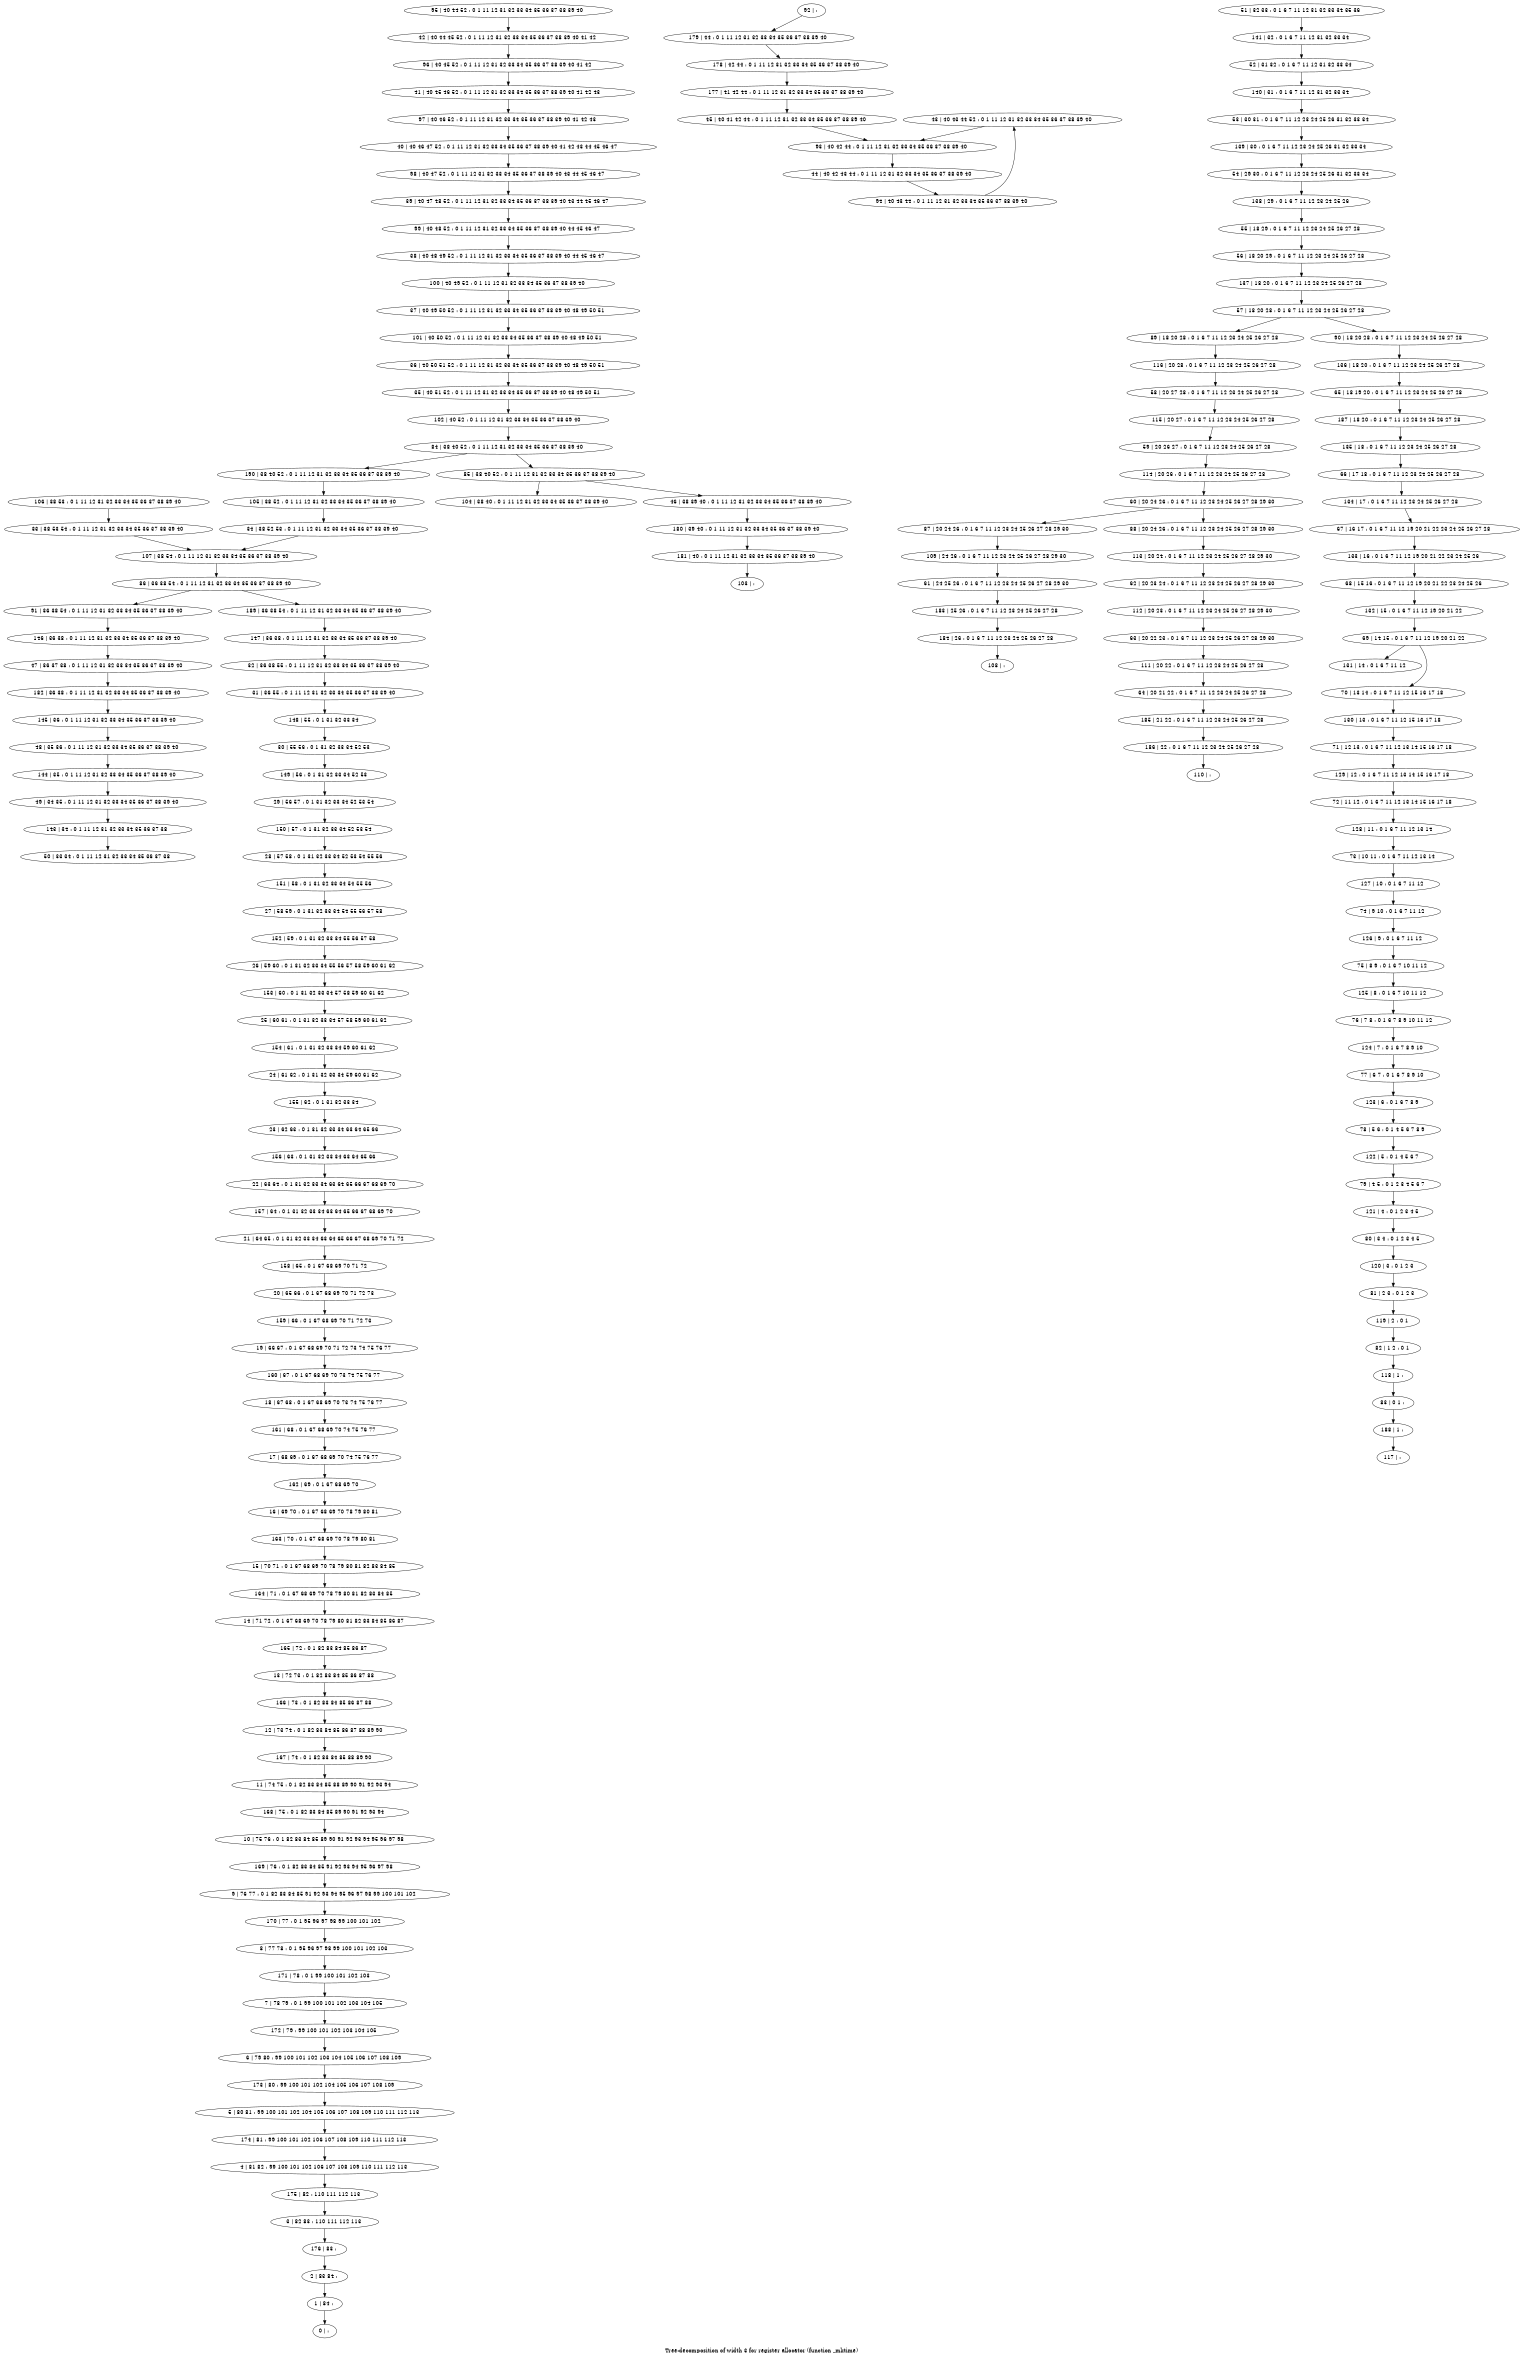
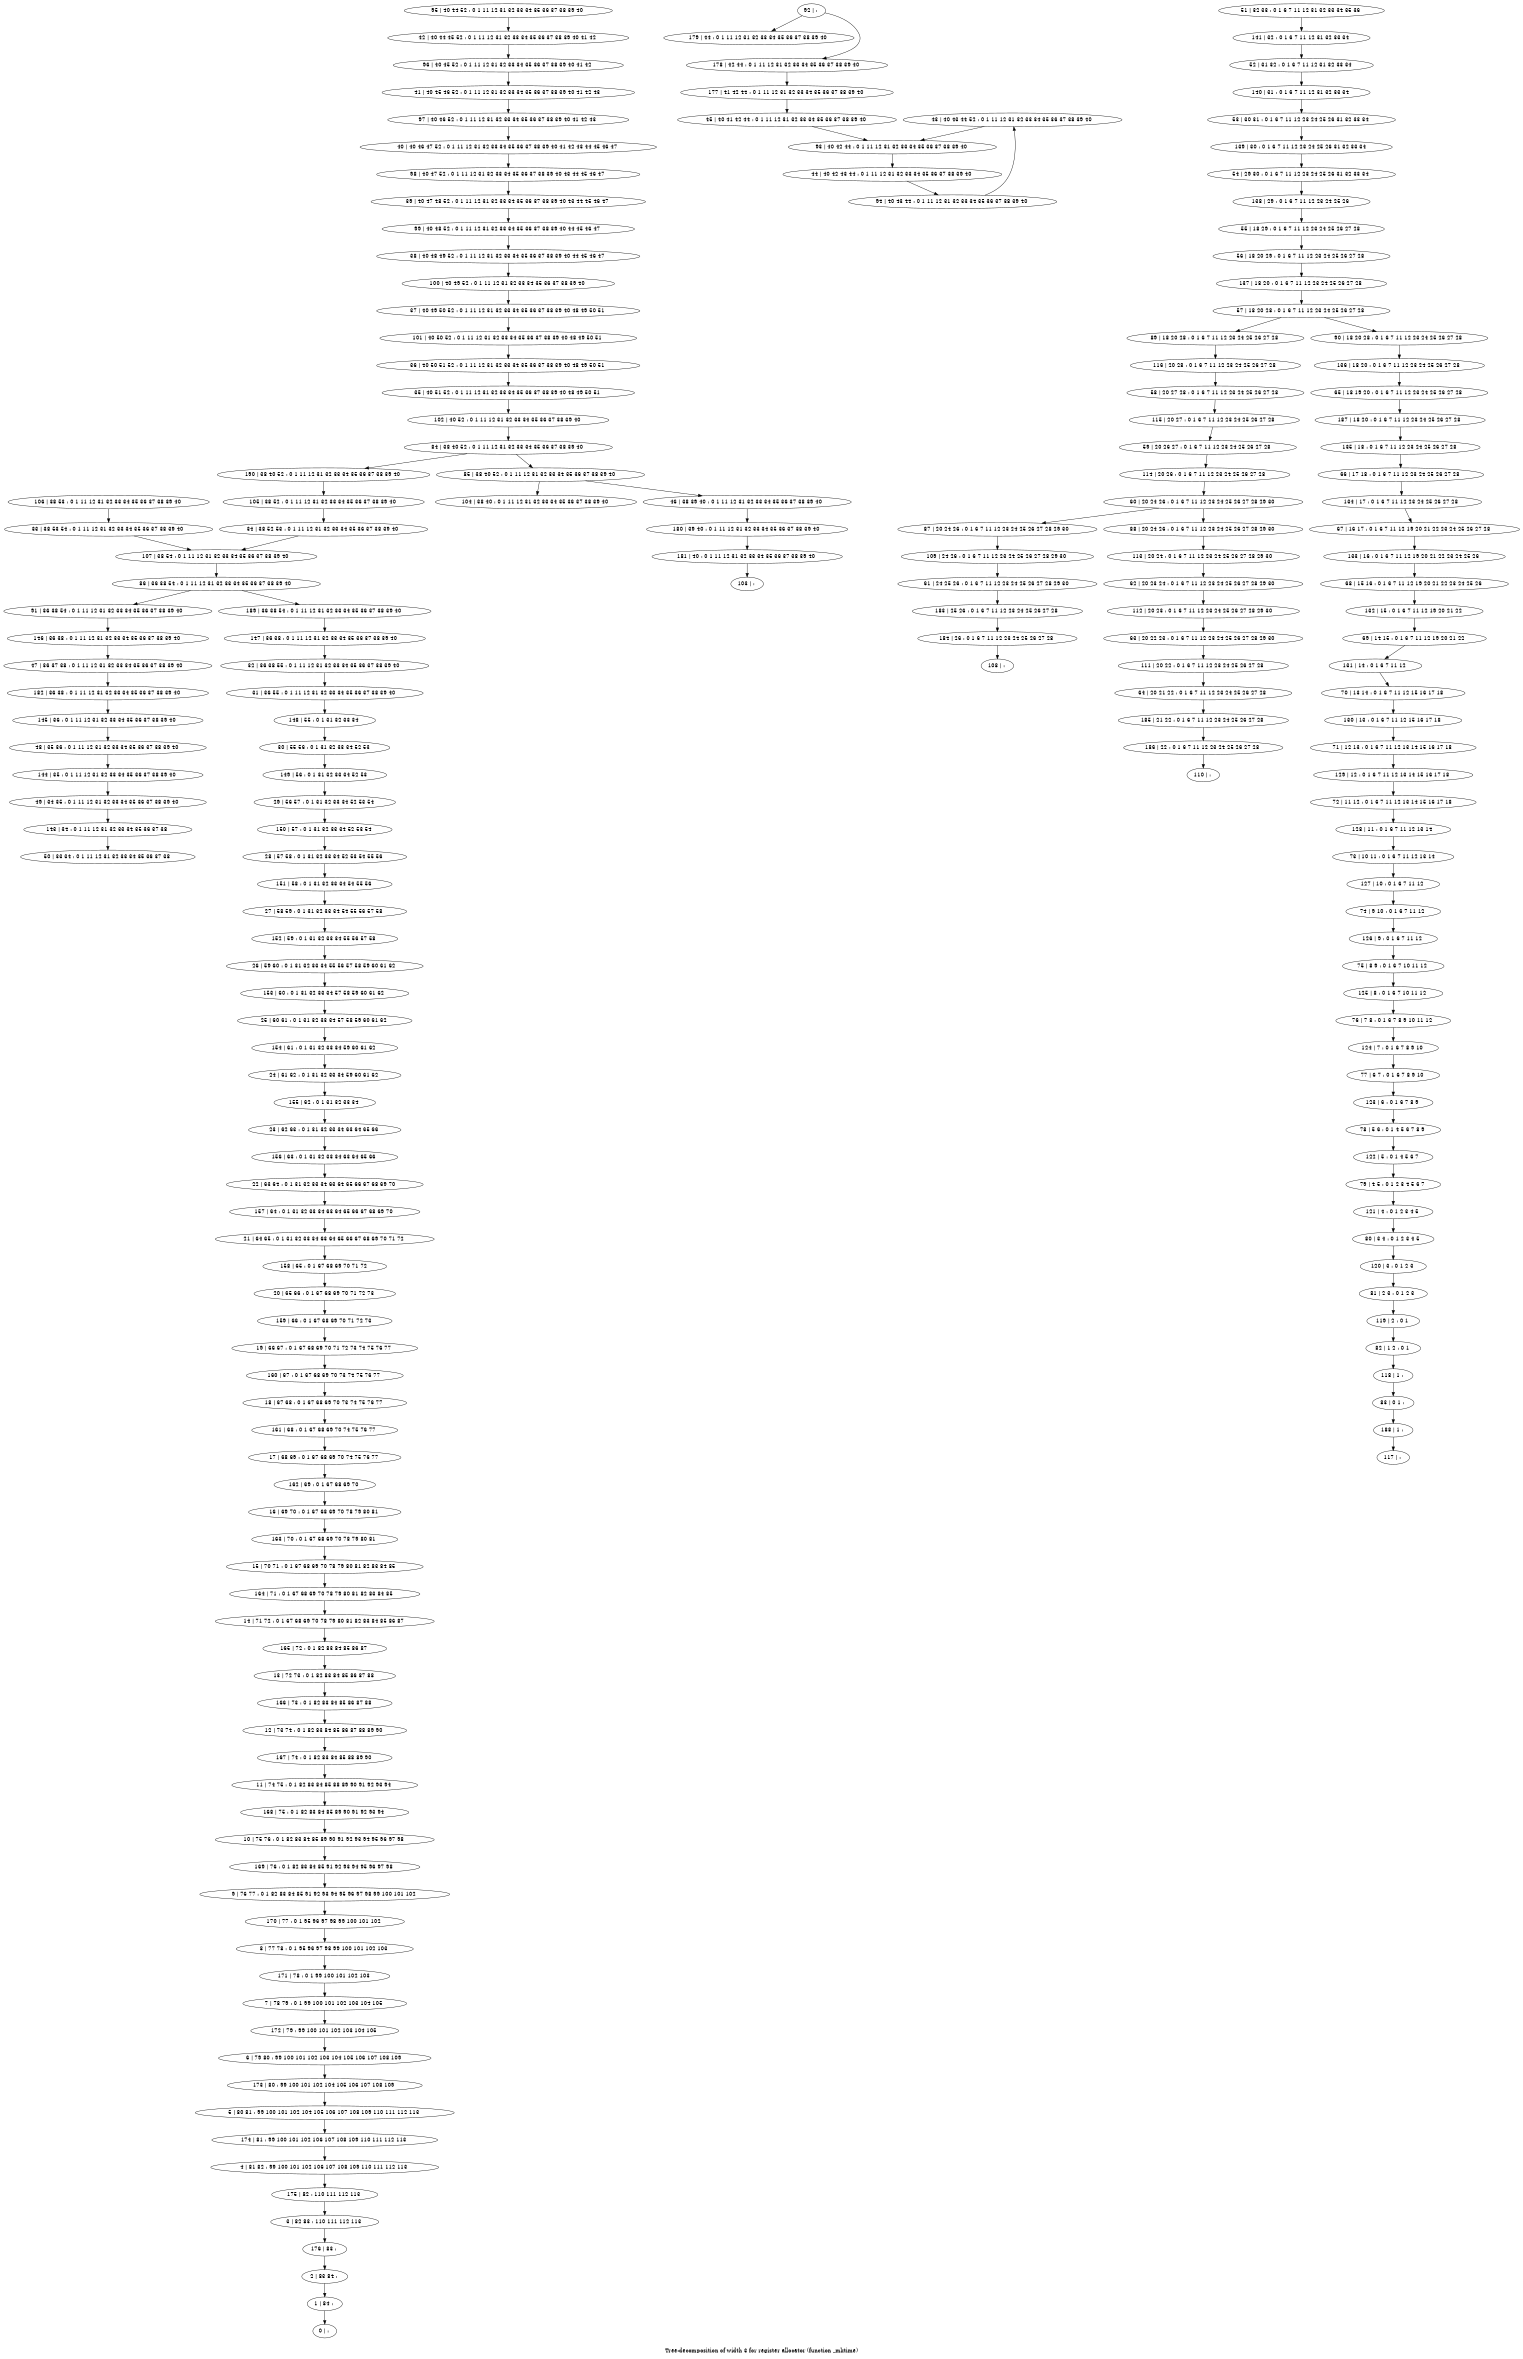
edge "179 | 44 : 0 1 11 12 31 32 33 34 35 36 37 38 39 40" -> "178 | 42 44 : 0 1 11 12 31 32 33 34 35 36 37 38 39 40": now "92 | :" -> "178 | 42 44 : 0 1 11 12 31 32 33 34 35 36 37 38 39 40"
edge "69 | 14 15 : 0 1 6 7 11 12 19 20 21 22" -> "70 | 13 14 : 0 1 6 7 11 12 15 16 17 18": now "131 | 14 : 0 1 6 7 11 12" -> "70 | 13 14 : 0 1 6 7 11 12 15 16 17 18"
